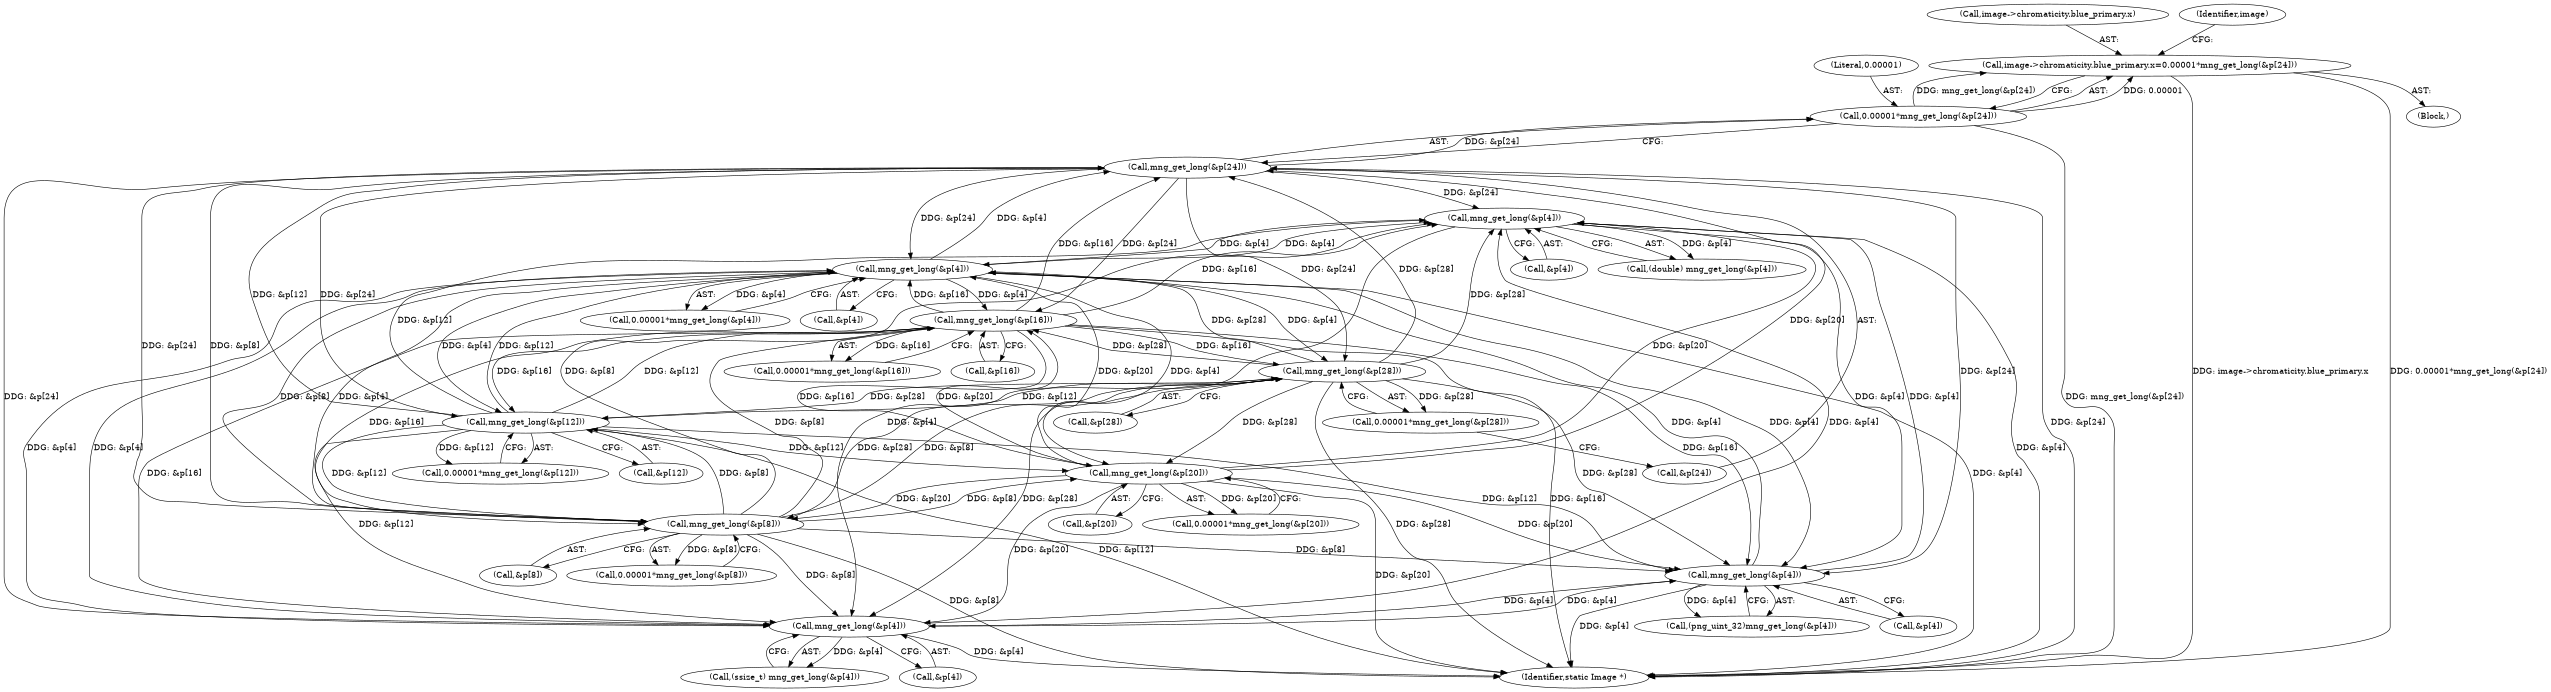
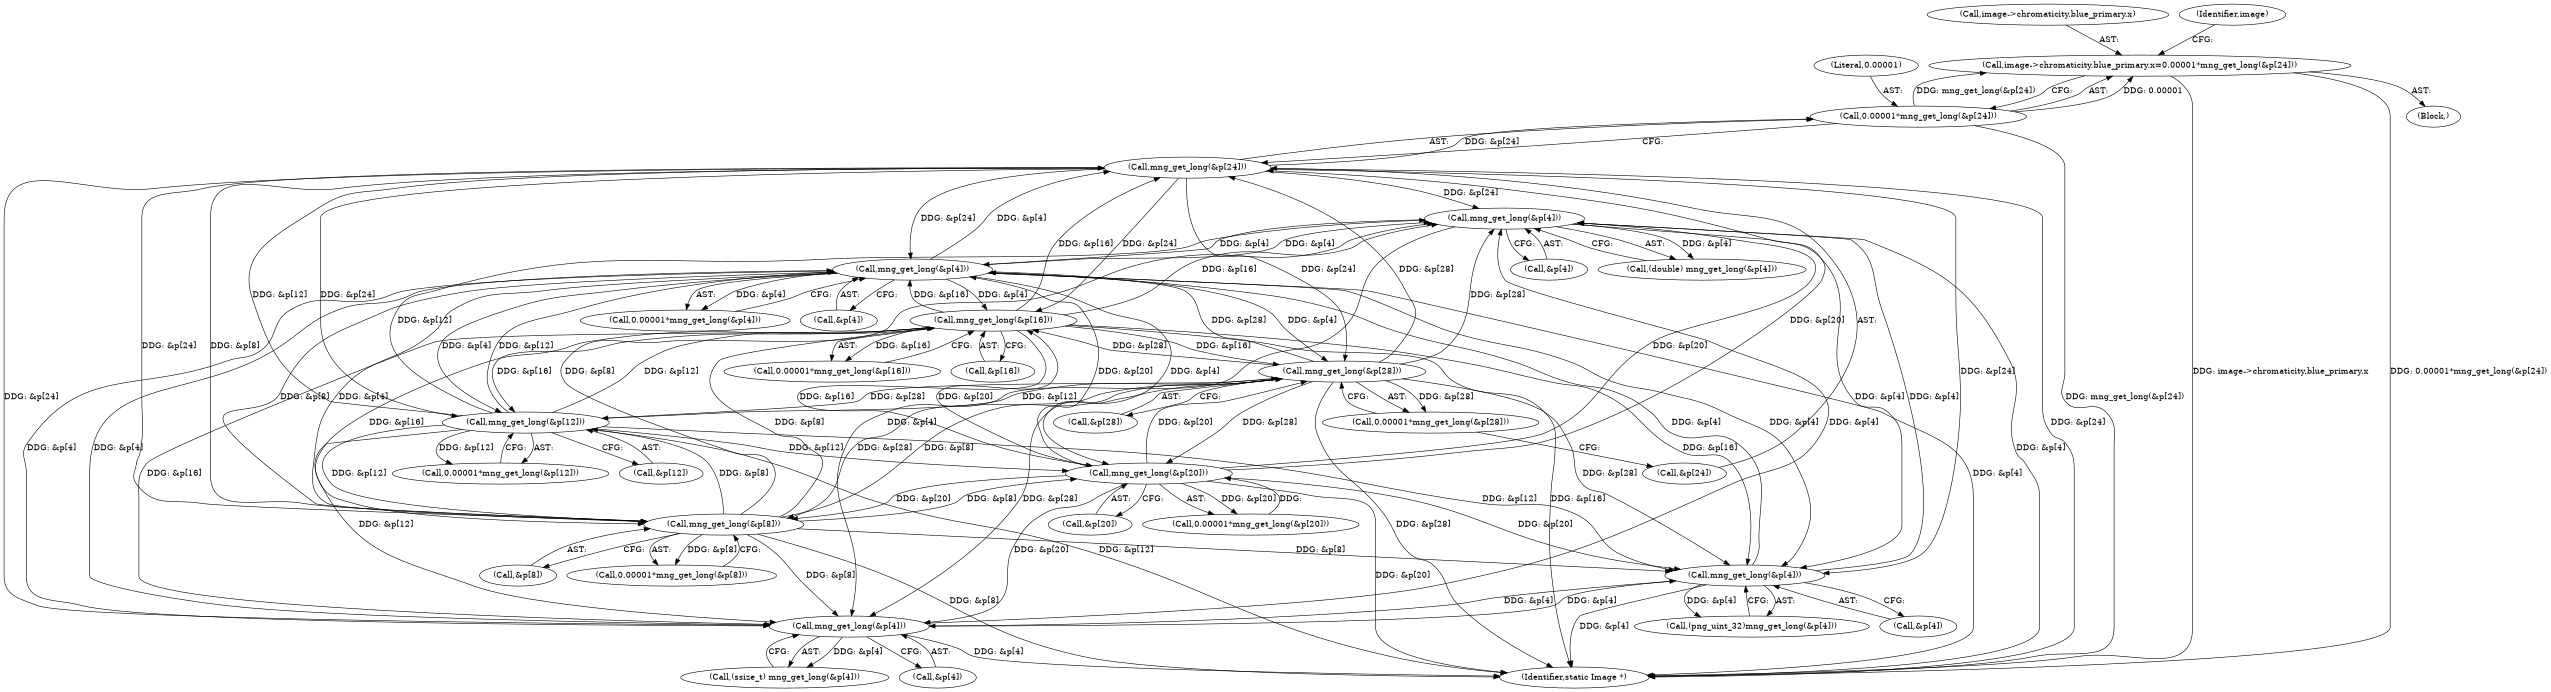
edge "(Call,mng_get_long(&p[20]))" -> "(Call,mng_get_long(&p[28]))": added, label "DDG: &p[20]"
edge "(Call,0.00001*mng_get_long(&p[20]))" -> "(Call,mng_get_long(&p[20]))": label "CFG: " -> "DDG: "
